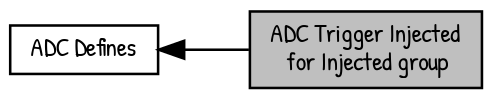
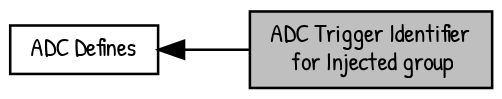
node "ADC Trigger Injected for Injected group": label "ADC Trigger Injected for Injected group" -> "ADC Trigger Identifier for Injected group"
